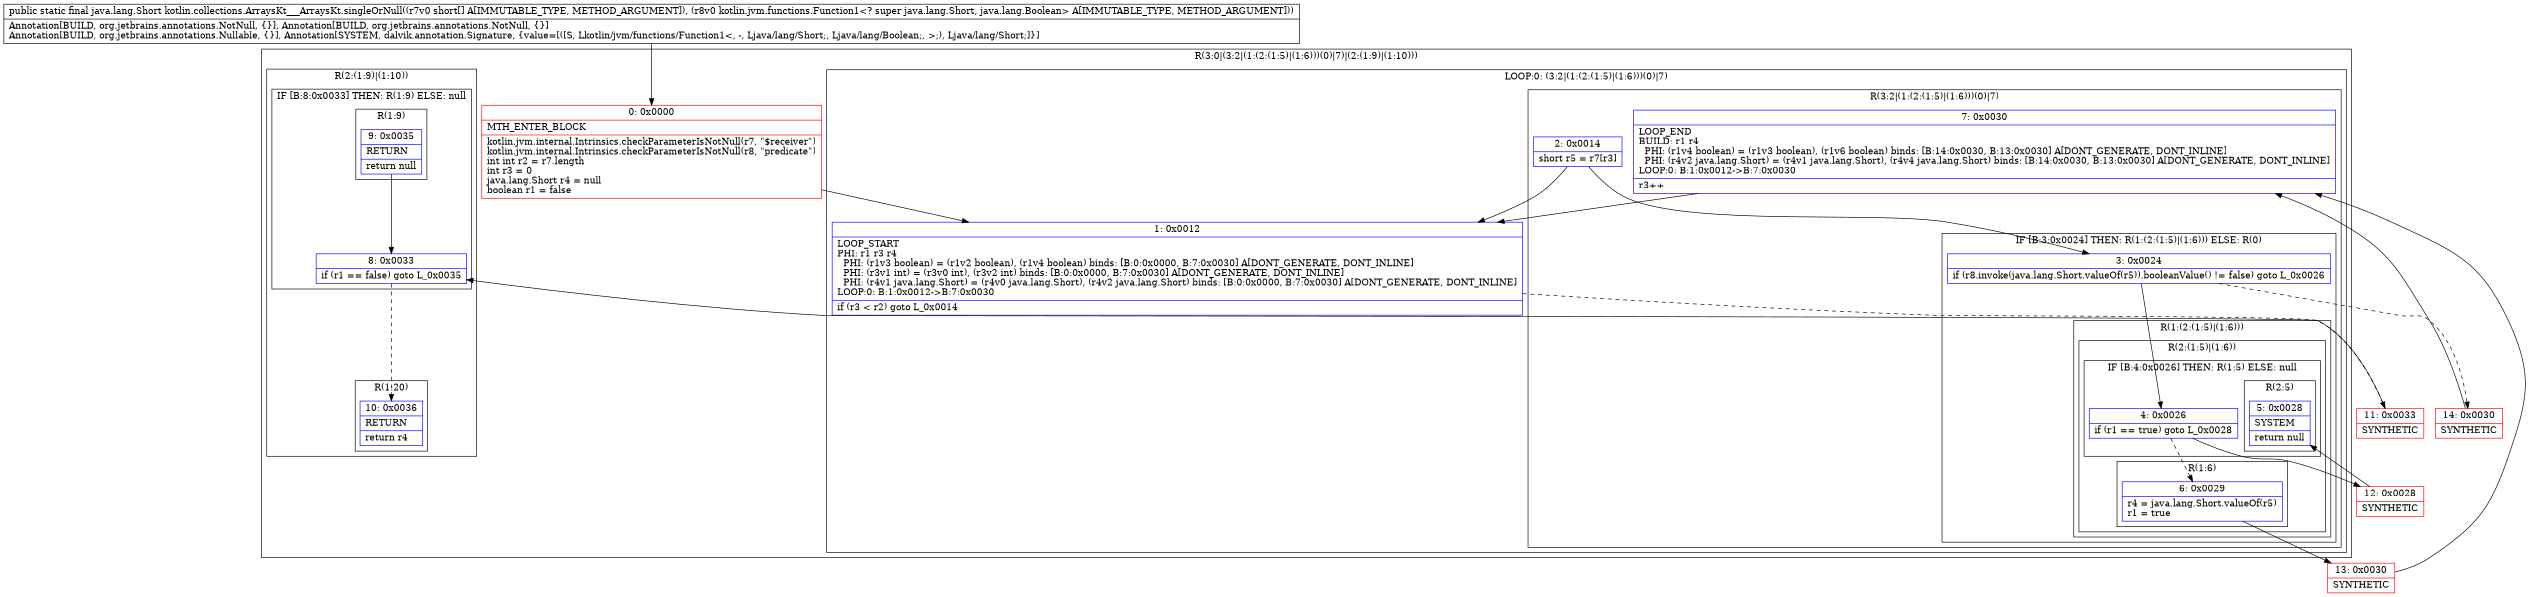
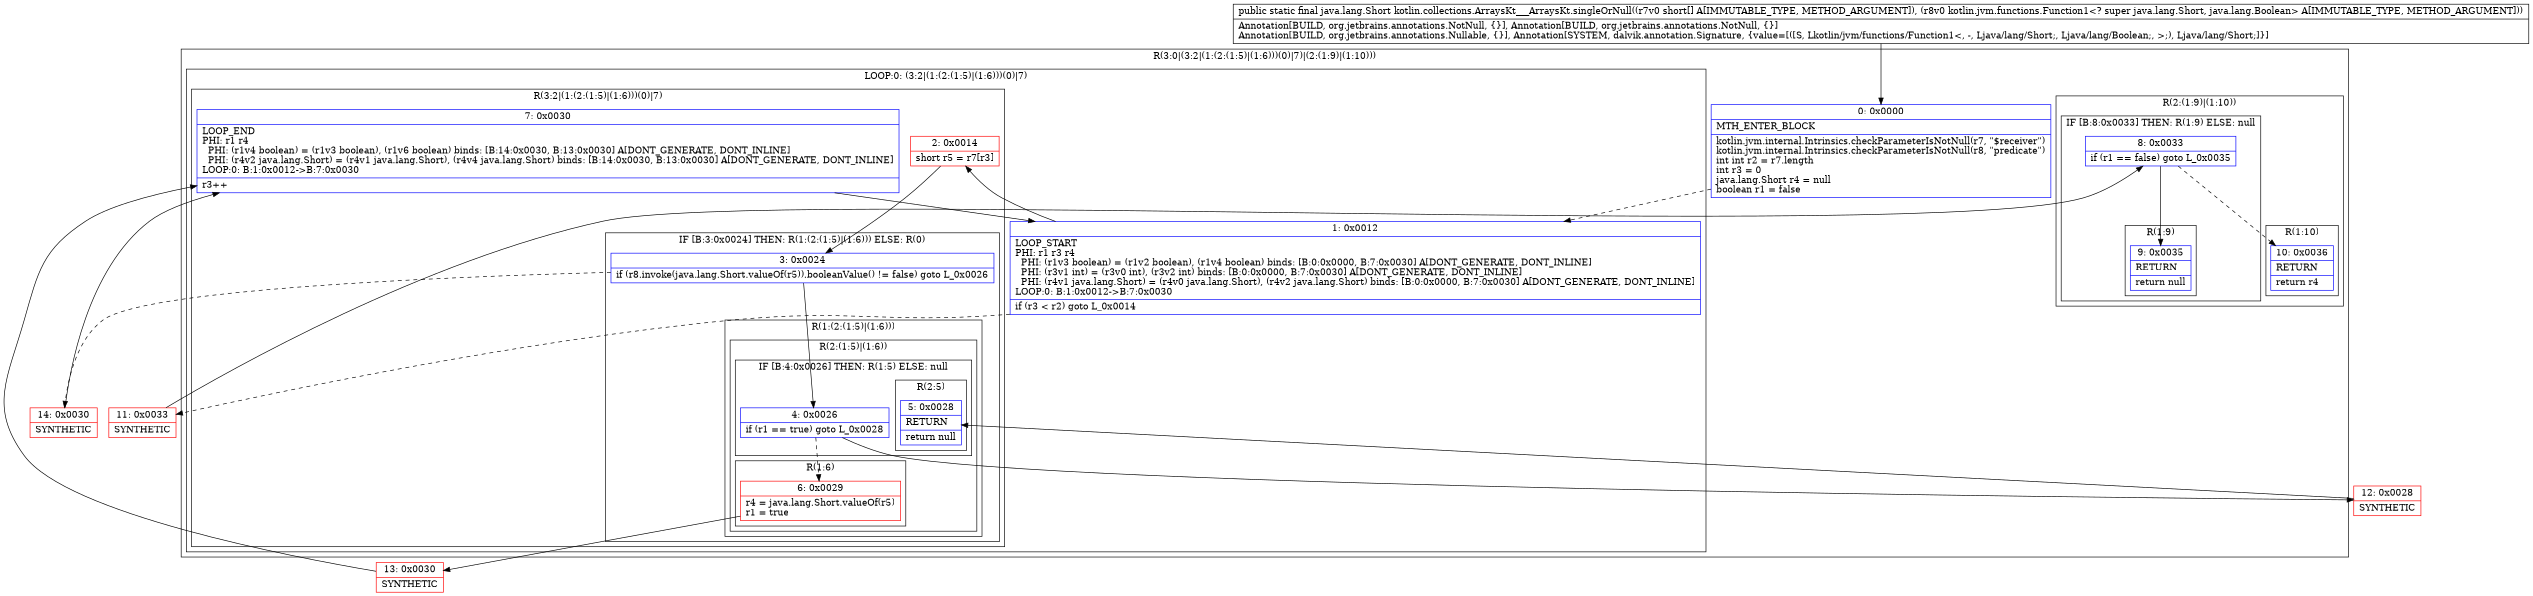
node "7: 0x0030": text "BUILD: r1 r4" -> "PHI: r1 r4"
node "0: 0x0000": color red -> blue
node "2: 0x0014": color blue -> red
edge "2: 0x0014" -> "1: 0x0012": reversed
edge "0: 0x0000" -> "1: 0x0012": style solid -> dashed
edge "9: 0x0035" -> "8: 0x0033": reversed
cluster "R(1:20)": label "R(1:20)" -> "R(1:10)"
node "5: 0x0028": text "SYSTEM" -> "RETURN"
node "6: 0x0029": color blue -> red
